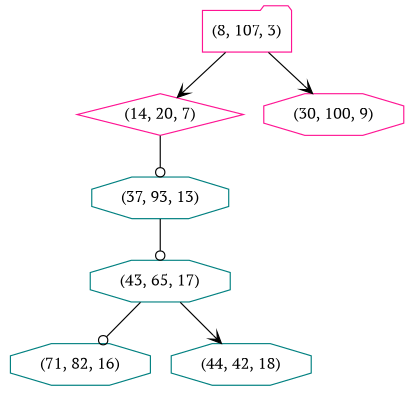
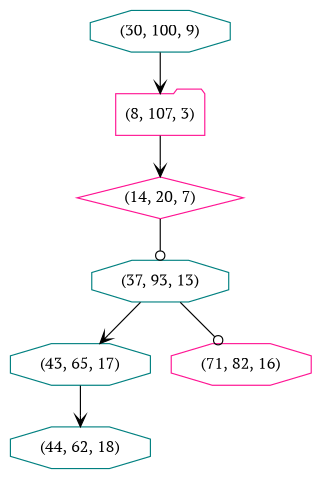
edge "(8, 107, 3)" -> "(30, 100, 9)": reversed
node "(30, 100, 9)": color deeppink -> teal
edge "(37, 93, 13)" -> "(43, 65, 17)": arrowhead odot -> vee
edge "(43, 65, 17)" -> "(71, 82, 16)": now "(37, 93, 13)" -> "(71, 82, 16)"
node "(71, 82, 16)": color teal -> deeppink
node "(44, 42, 18)": label "(44, 42, 18)" -> "(44, 62, 18)"
